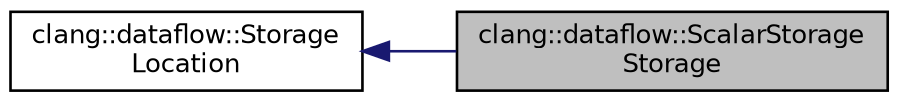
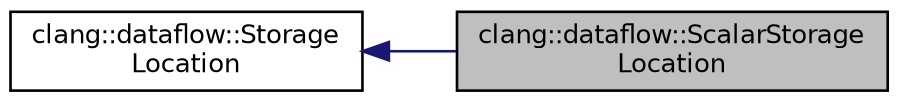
node "clang::dataflow::ScalarStorage Storage": label "clang::dataflow::ScalarStorage Storage" -> "clang::dataflow::ScalarStorage Location"
